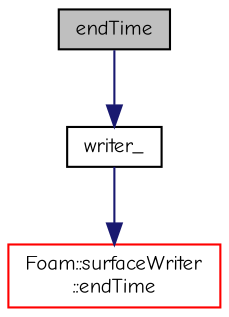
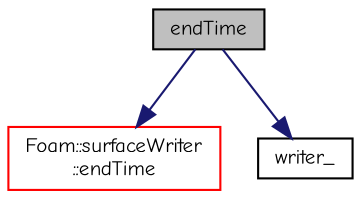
edge "writer_" -> "Foam::surfaceWriter ::endTime": now "endTime" -> "Foam::surfaceWriter ::endTime"
